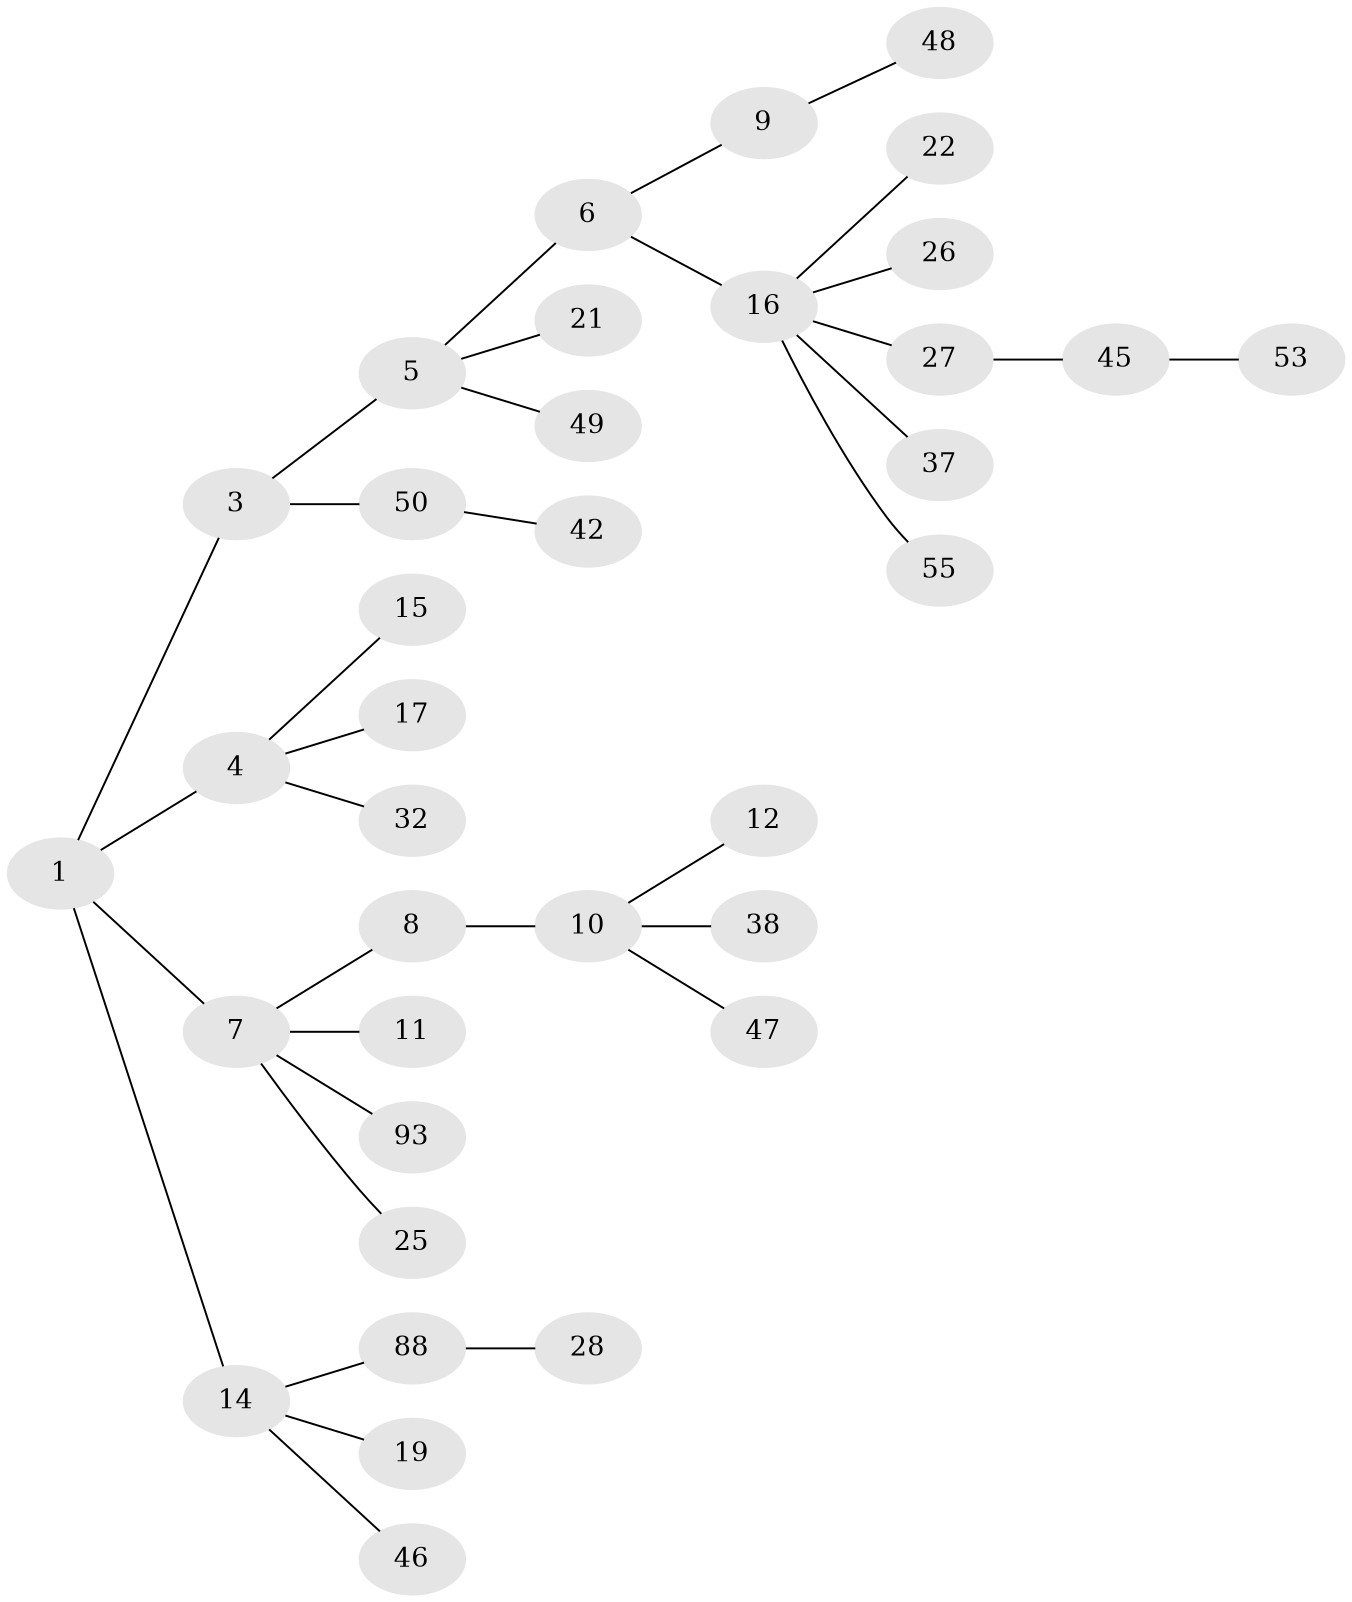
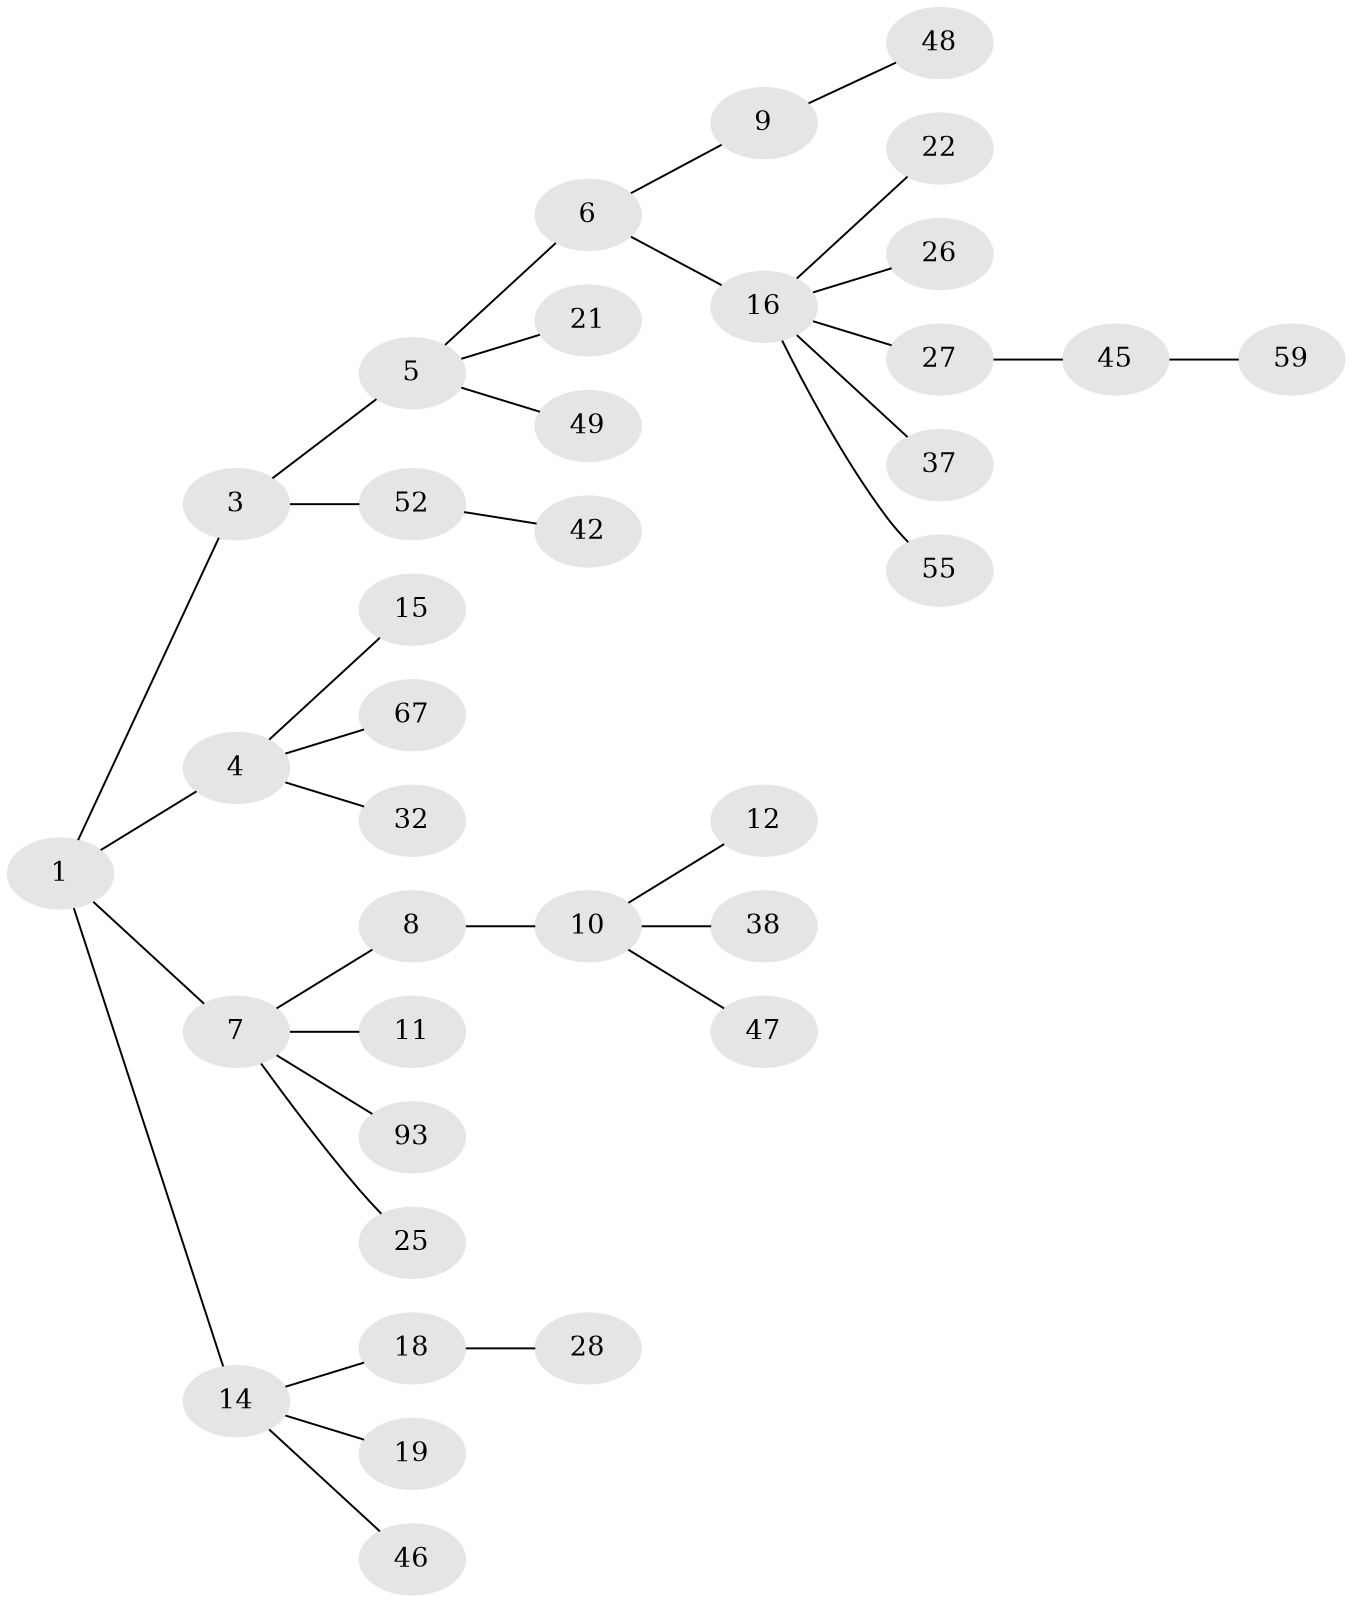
node "53": label "53" -> "59"
node "50": label "50" -> "52"
node "17": label "17" -> "67"
node "88": label "88" -> "18"
